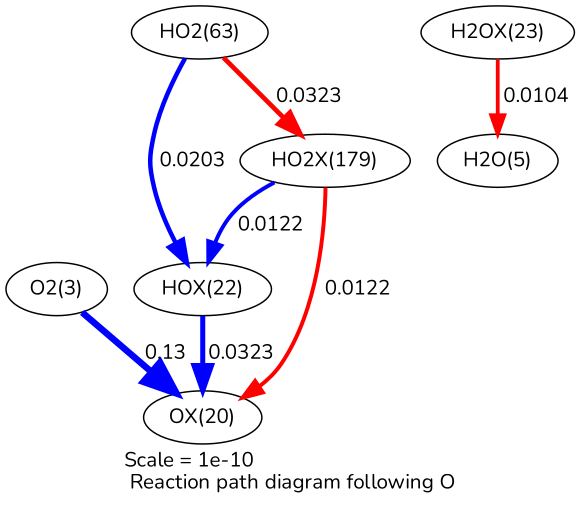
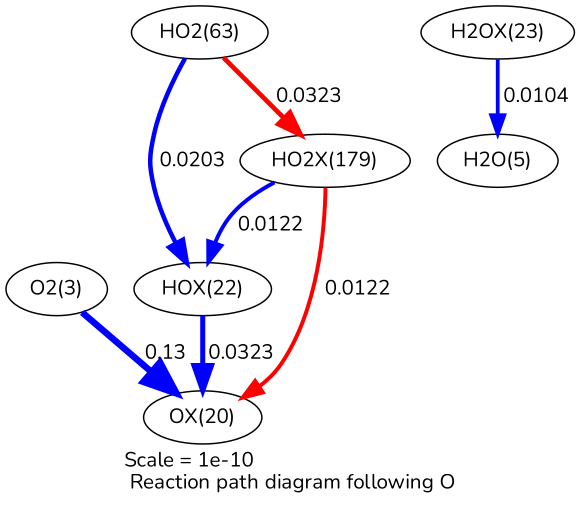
edge "H2OX(23)" -> "H2O(5)": color red -> blue
